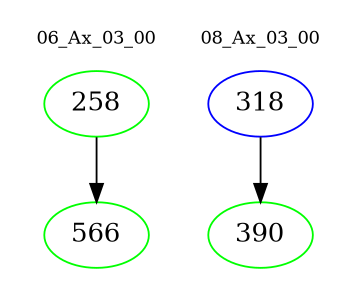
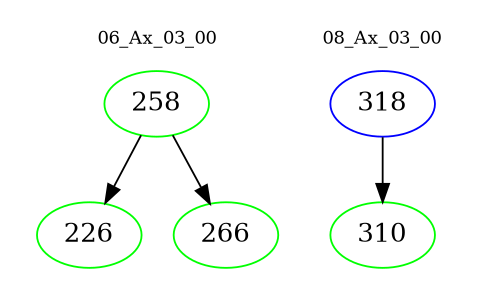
node "226": added
node "566": label "566" -> "266"
node "390": label "390" -> "310"
